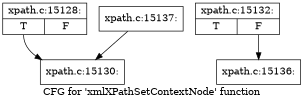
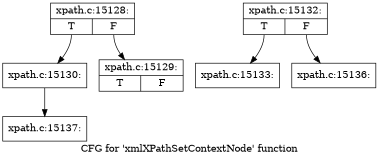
edge "xpath.c:15137:" -> "xpath.c:15130:": reversed
node "xpath.c:15129:": added
node "xpath.c:15133:": added
